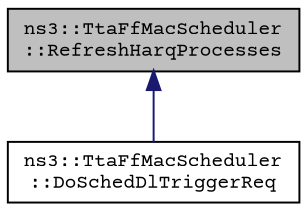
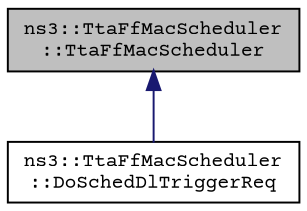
node "ns3::TtaFfMacScheduler ::RefreshHarqProcesses": label "ns3::TtaFfMacScheduler ::RefreshHarqProcesses" -> "ns3::TtaFfMacScheduler ::TtaFfMacScheduler"
